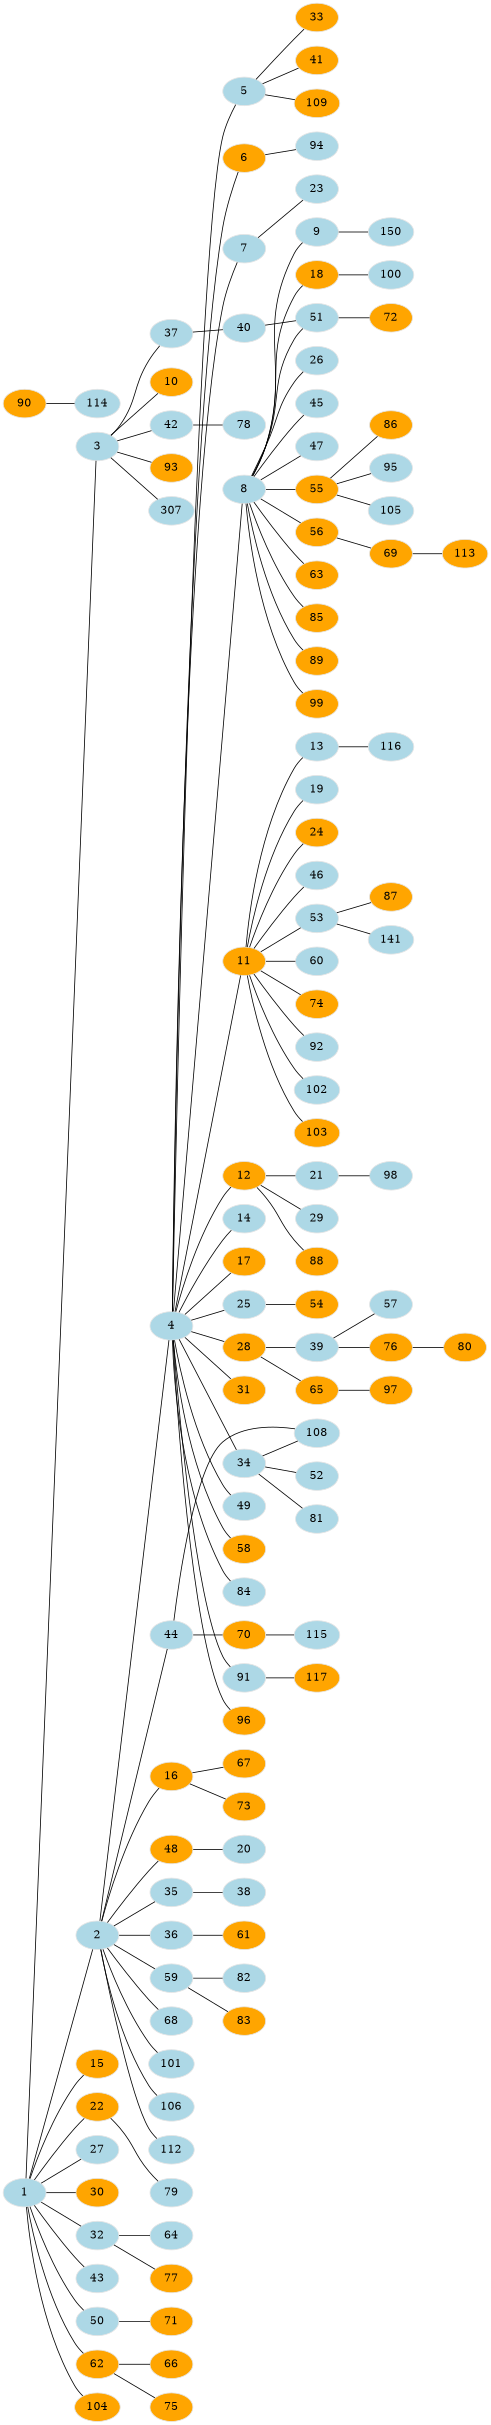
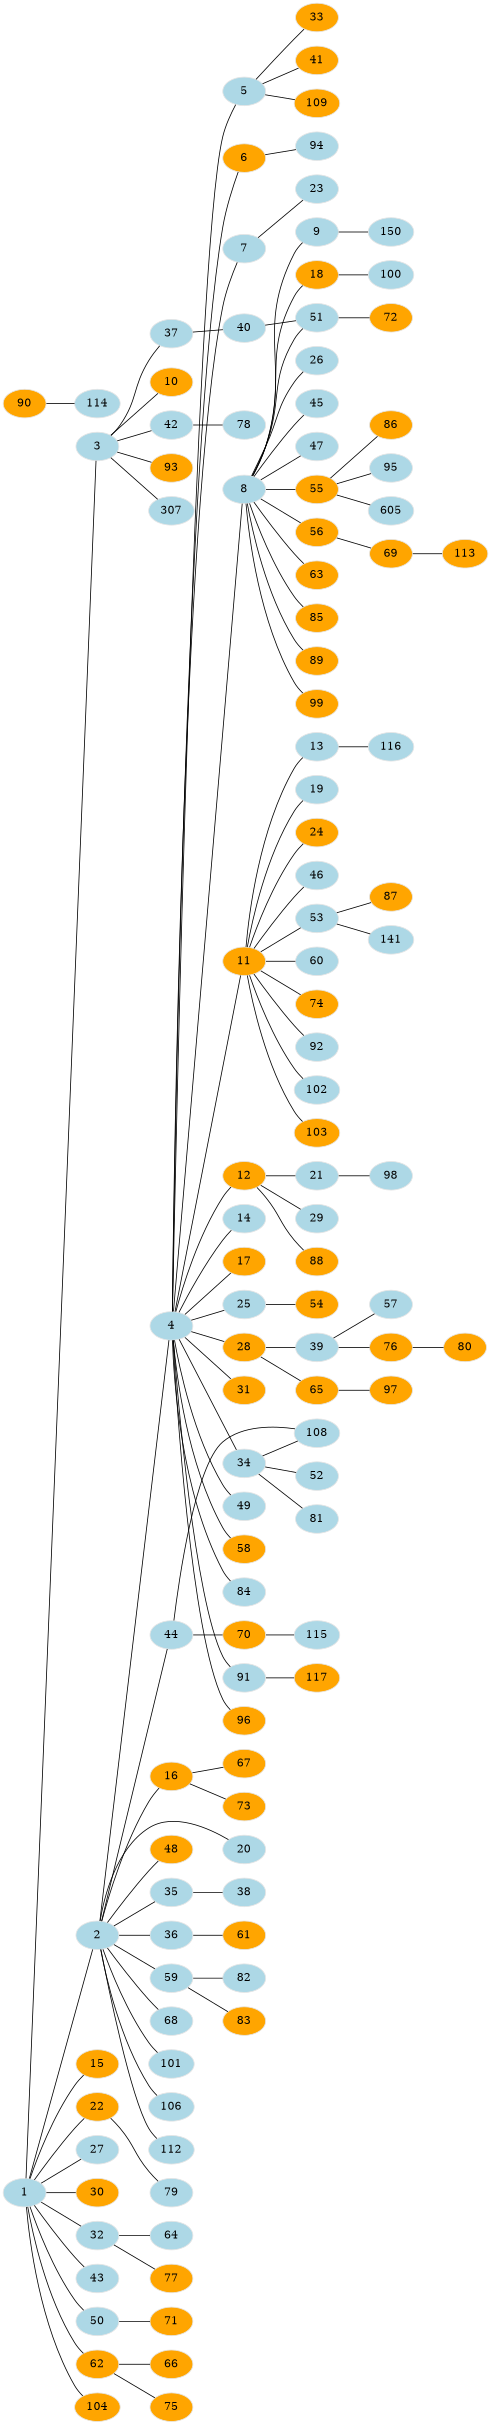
node "105": label "105" -> "605"
edge "48" -- "20": now "2" -- "20"
